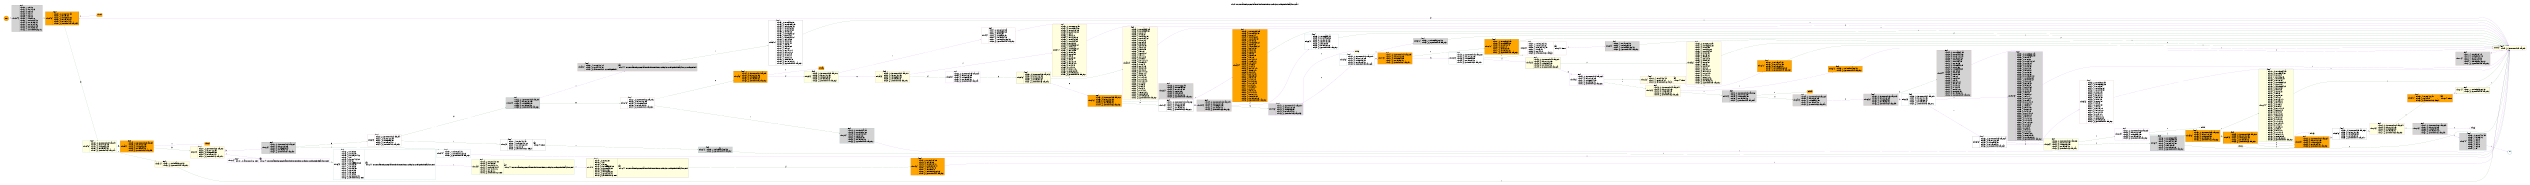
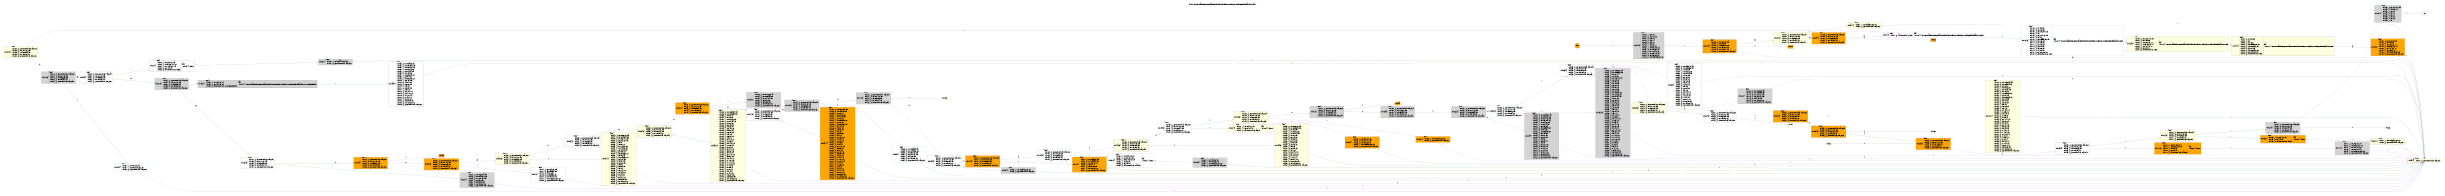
node "0x401393 [25]": fillcolor lightyellow -> orange
node "0x401700 [23]": added
edge "0x4012ea [22]" -> "0x401300 [22]": now "0x4012ea [22]" -> "0x401751 [5]"
